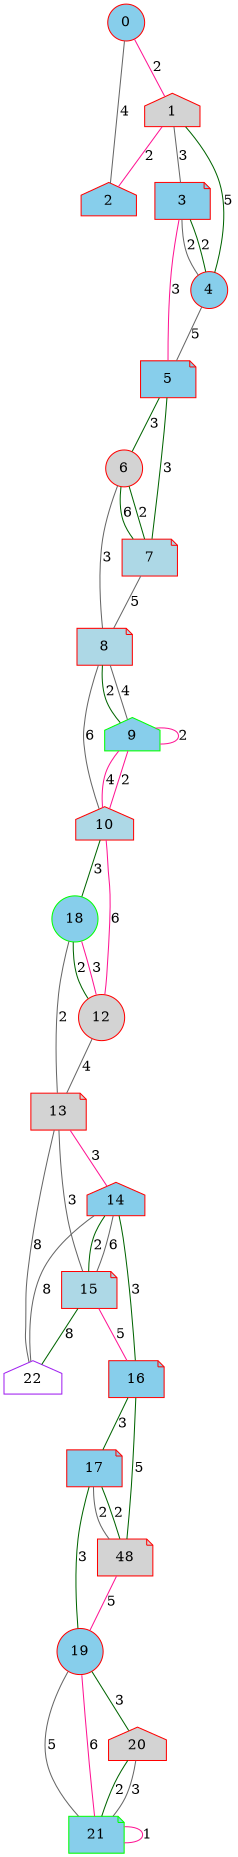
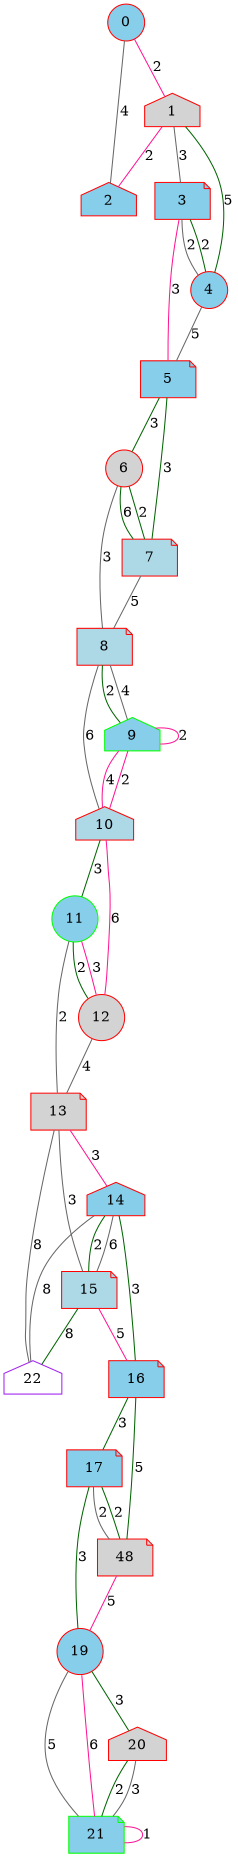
node "18": label "18" -> "11"
